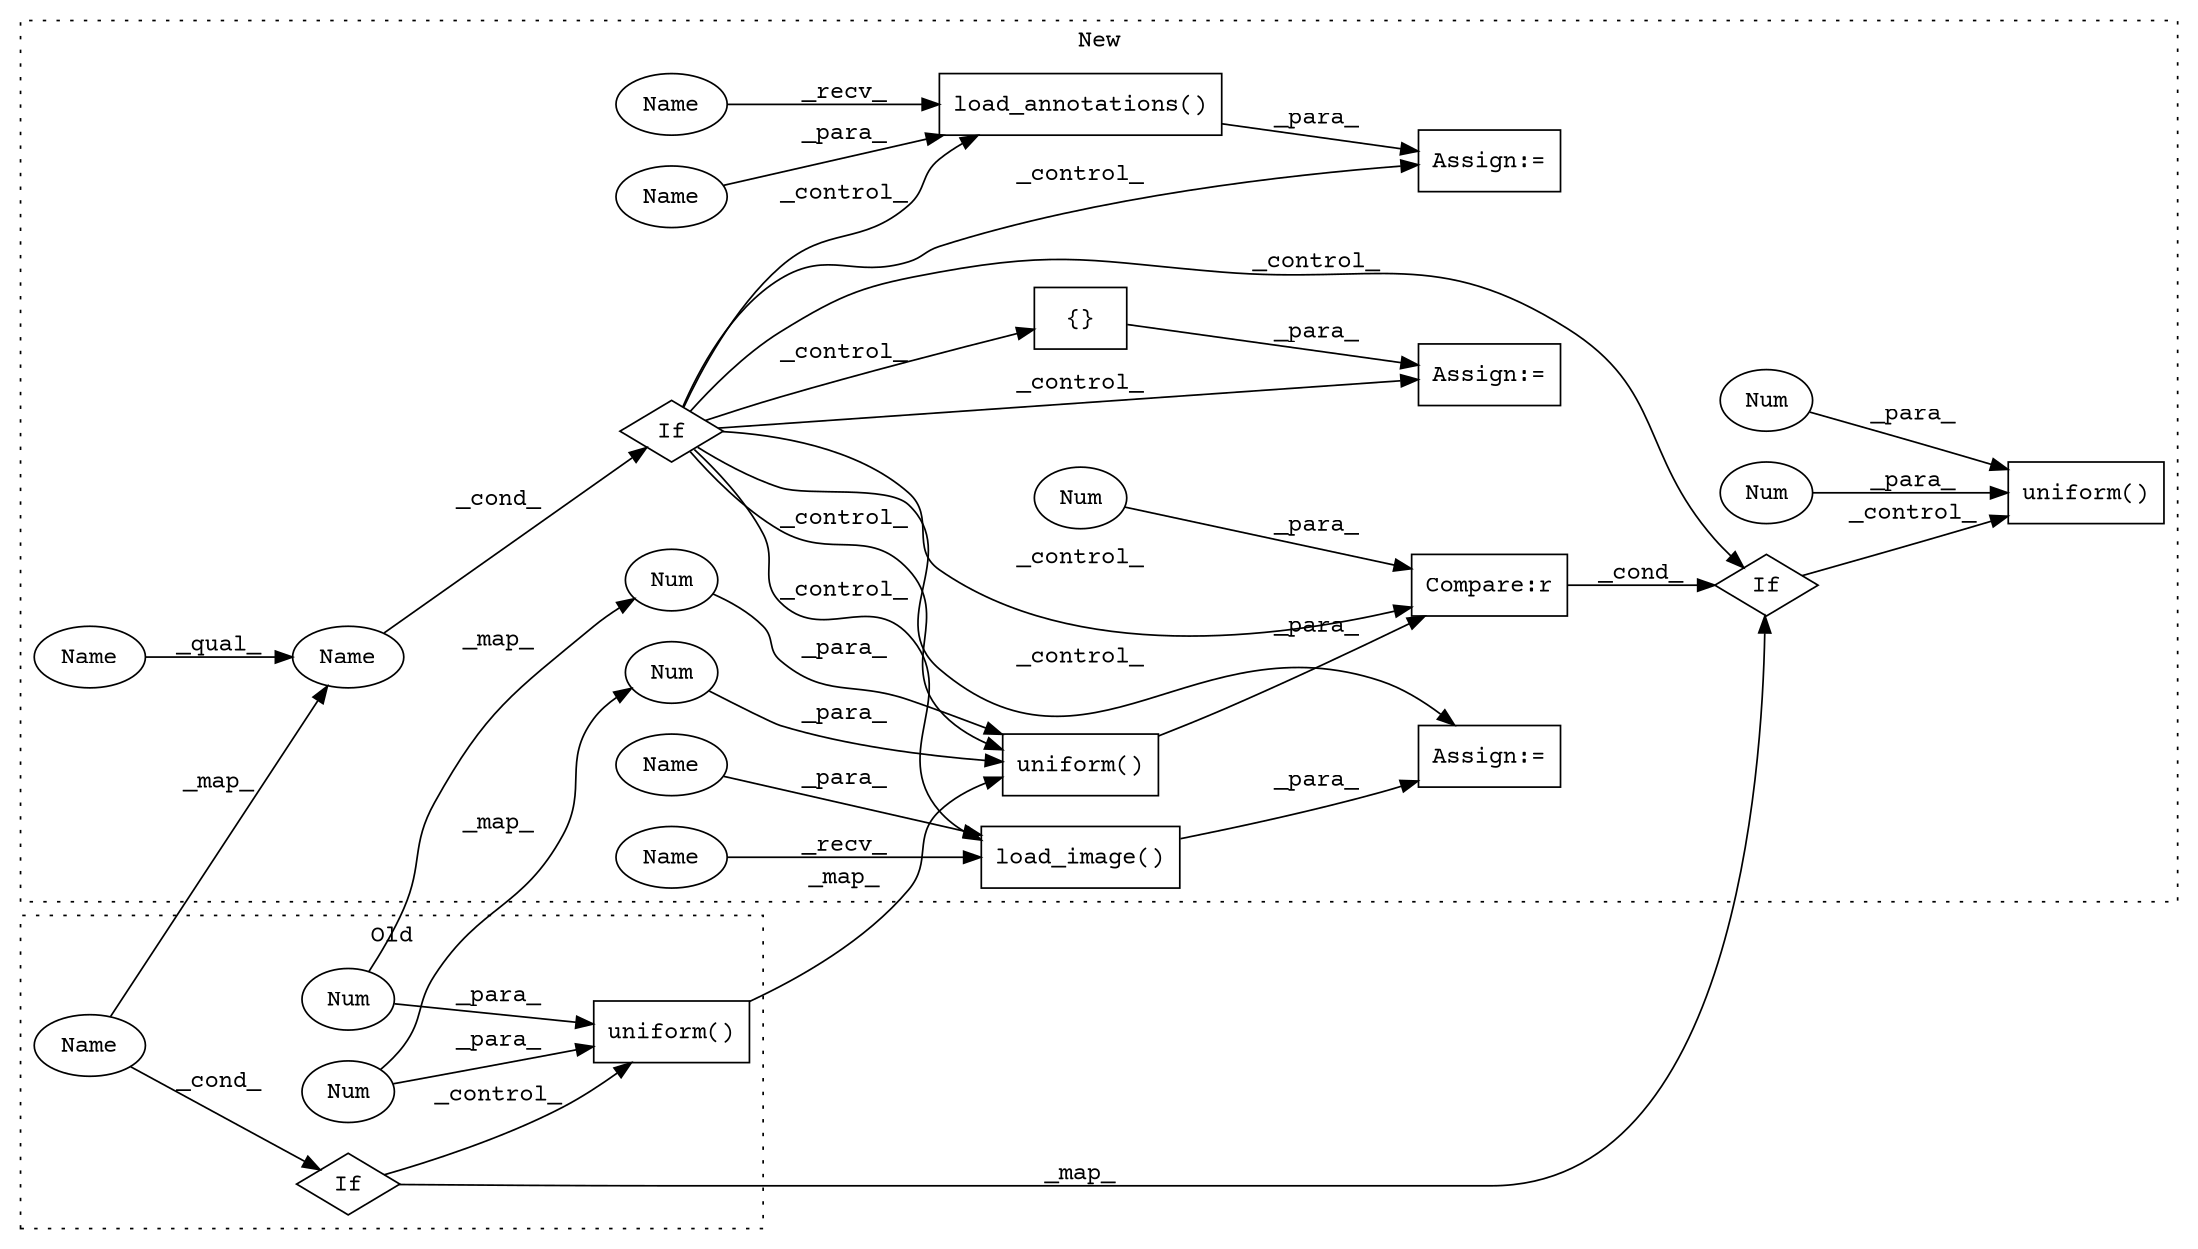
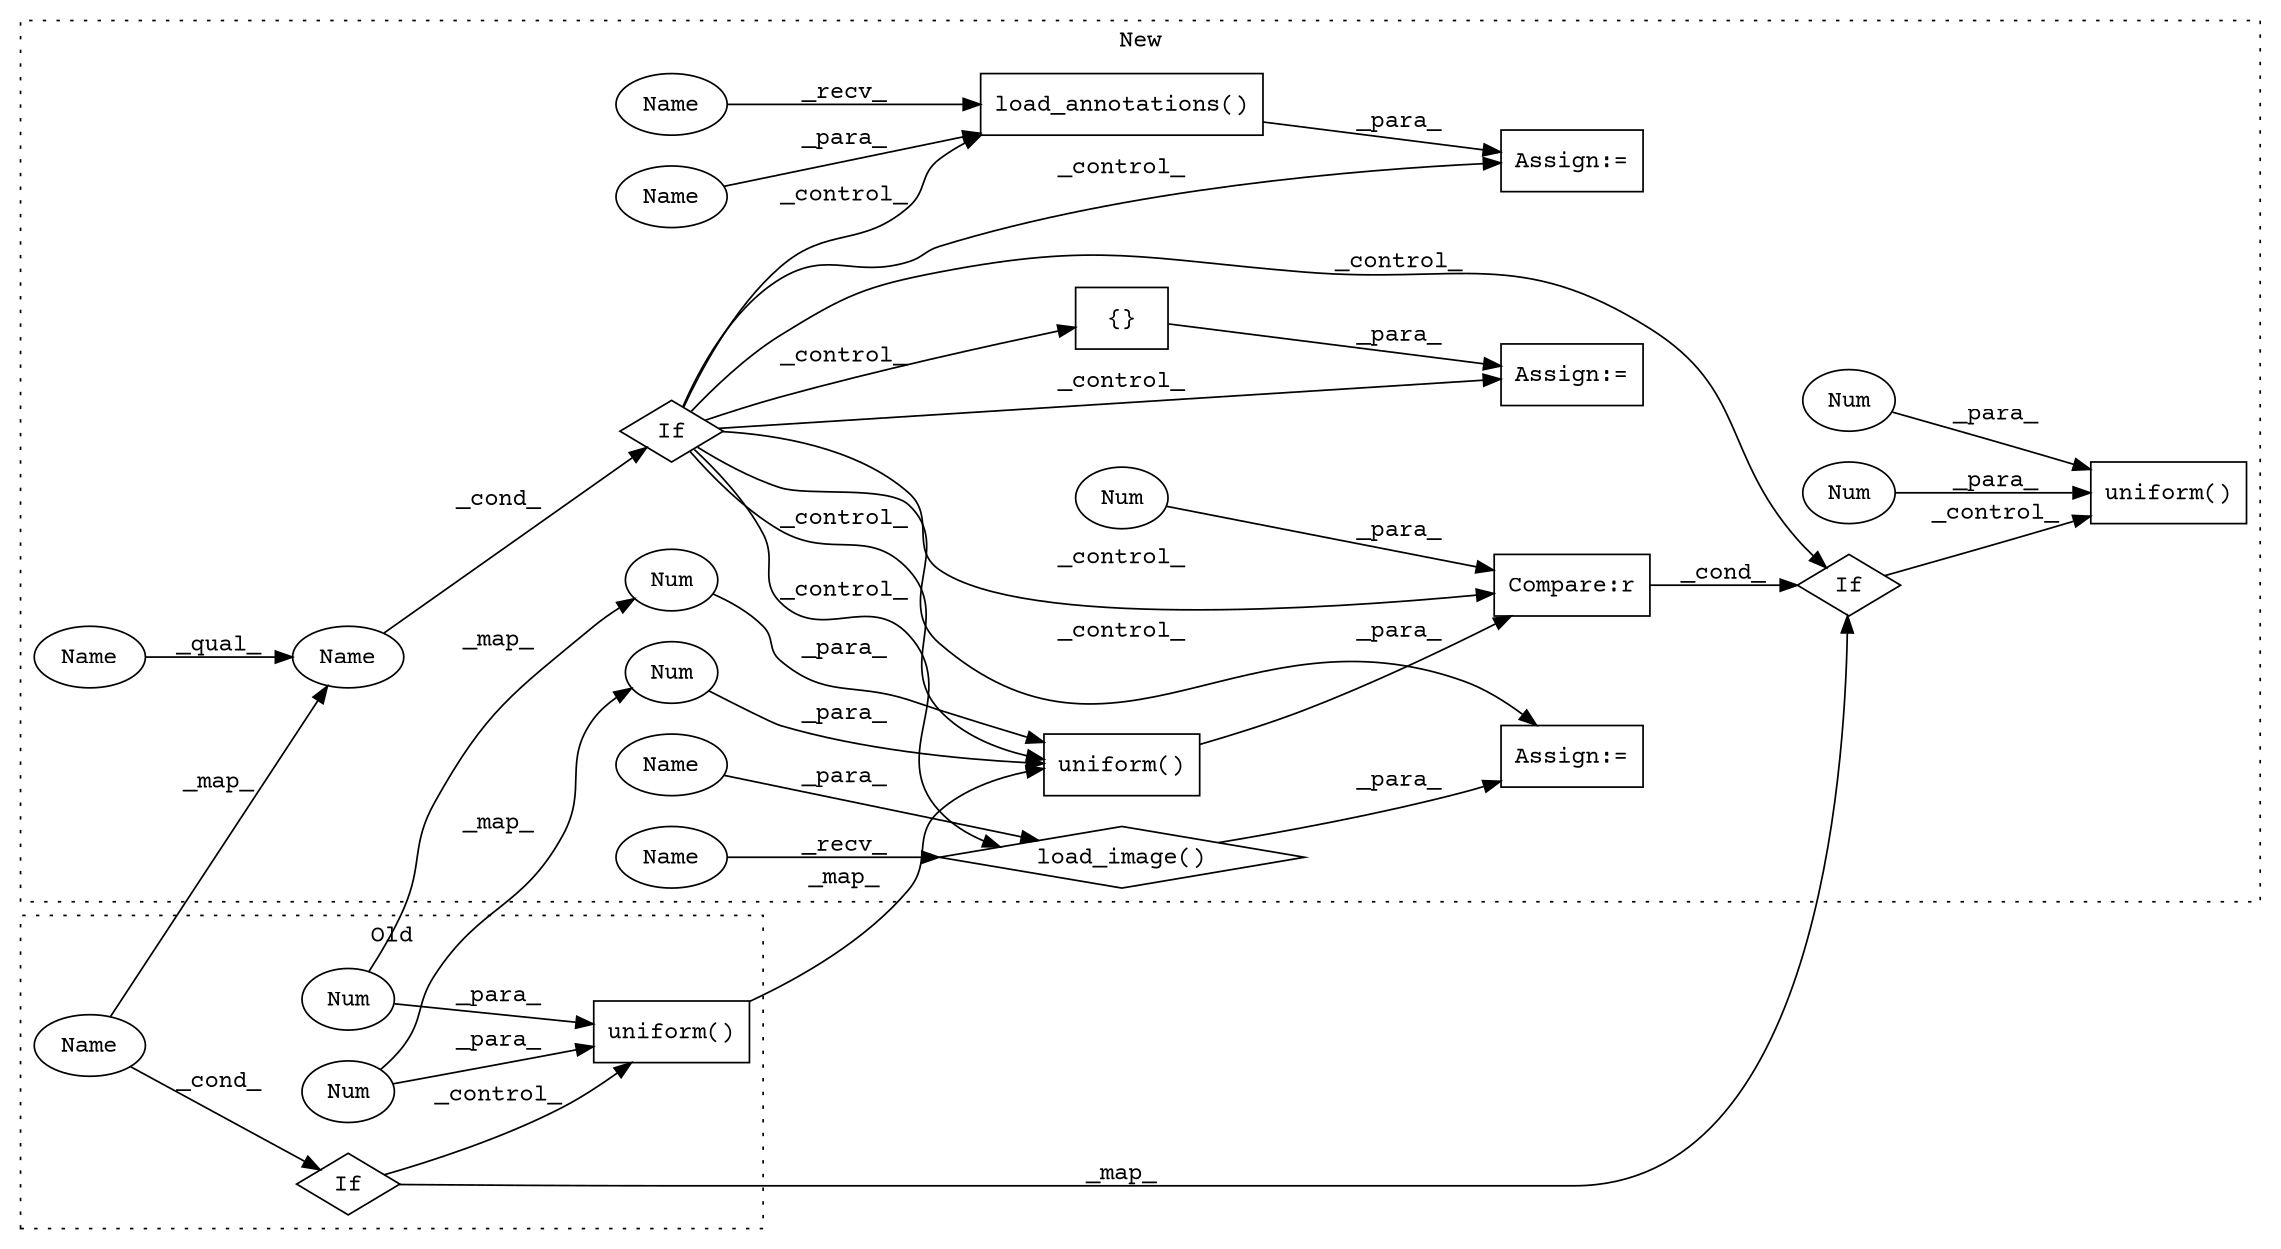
node "load_image()": shape box -> diamond
